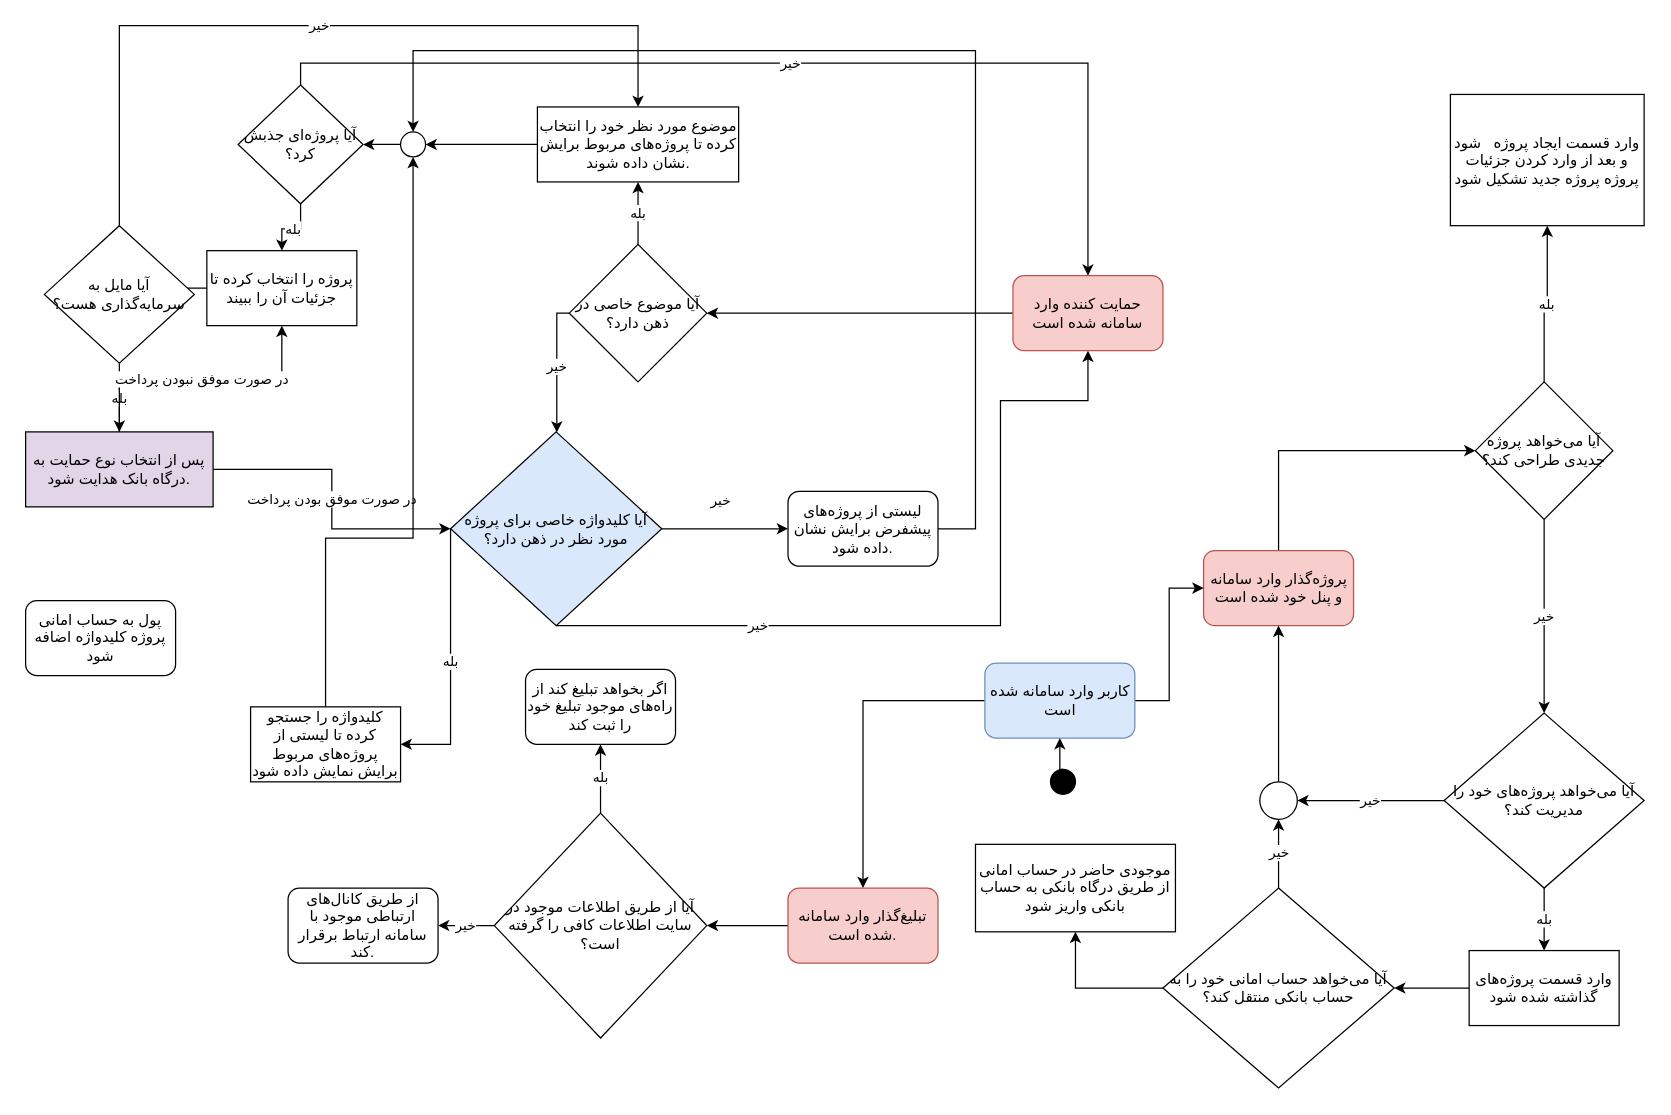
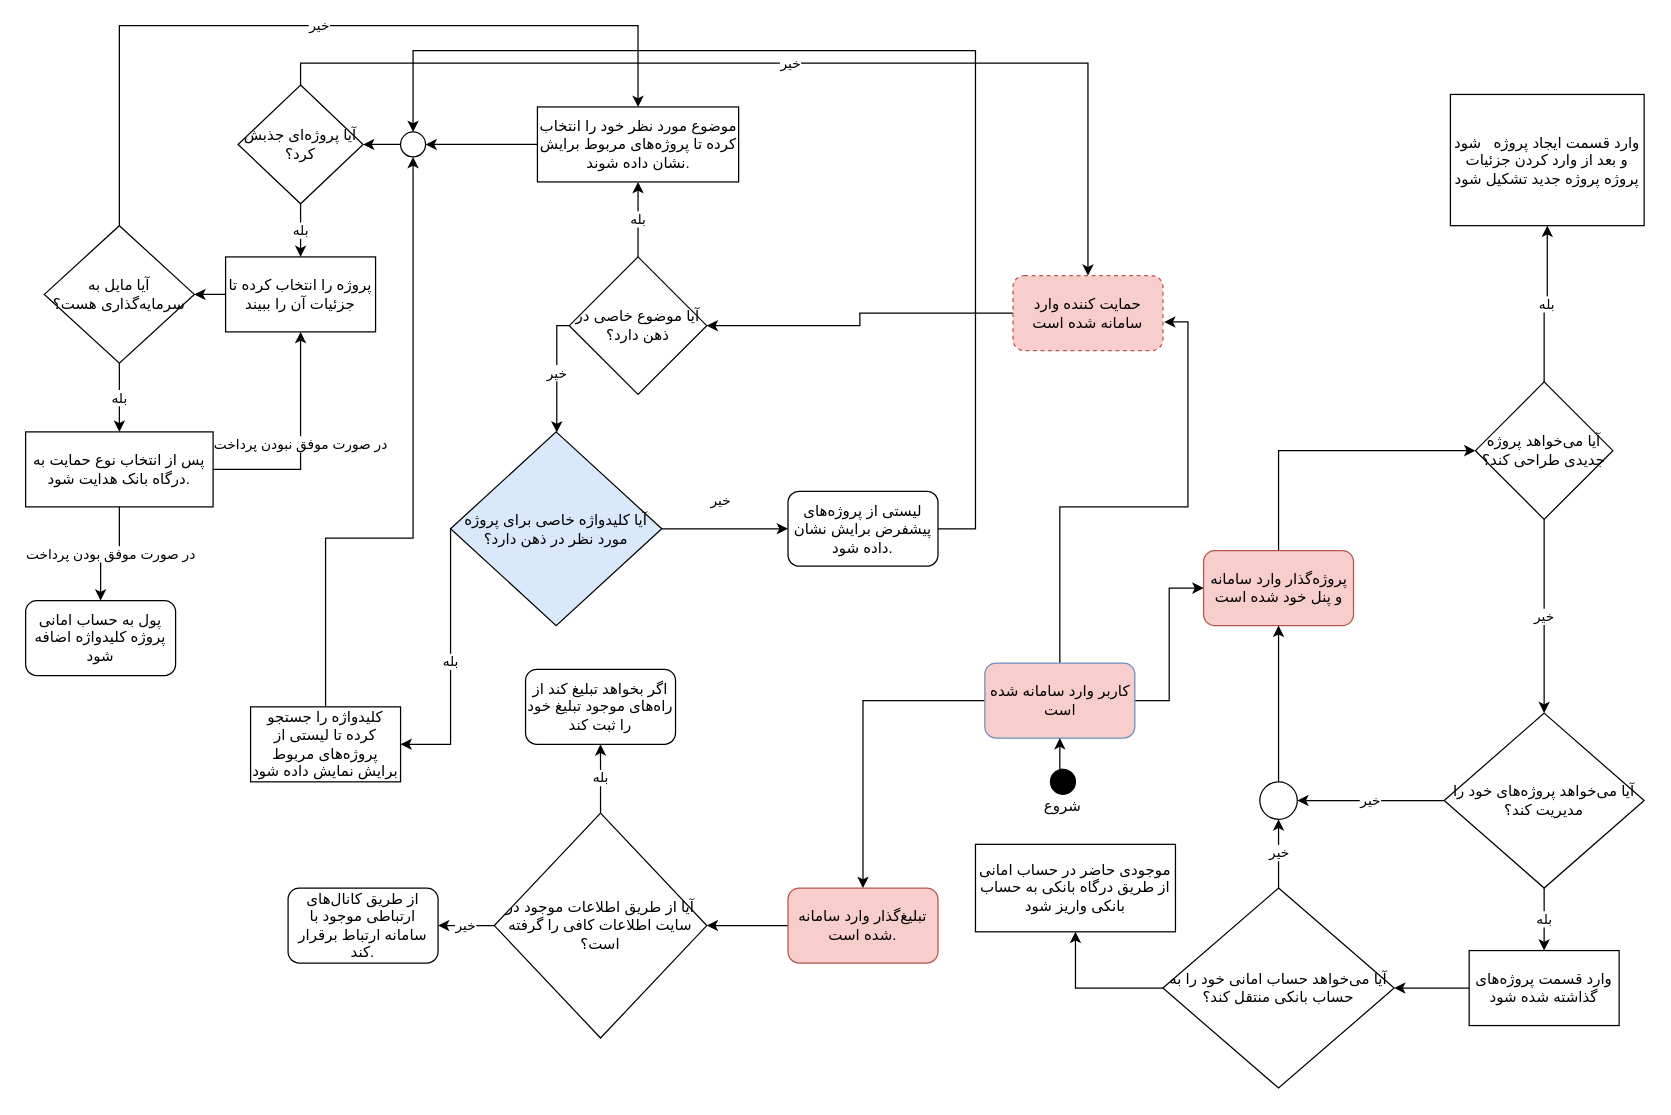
node "پروژه را انتخاب کرده تا جزئیات آن را ببیند": moved (282, 288) -> (301, 294)
node "آیا موضوع خاصی در ذهن دارد؟": moved (638, 313) -> (638, 326)
node "حمایت کننده وارد سامانه شده است": style solid -> dashed
node "پس از انتخاب نوع حمایت به درگاه بانک هدایت شود.": fillcolor #e1d5e7 -> #ffffff
edge "کاربر وارد سامانه شده است" -> "حمایت کننده وارد سامانه شده است": added
edge "پس از انتخاب نوع حمایت به درگاه بانک هدایت شود." -> "آیا کلیدواژه خاصی برای پروژه مورد نظر در ذهن دارد؟": now "پس از انتخاب نوع حمایت به درگاه بانک هدایت شود." -> "پول به حساب امانی پروژه کلیدواژه اضافه شود"
edge "آیا کلیدواژه خاصی برای پروژه مورد نظر در ذهن دارد؟" -> "حمایت کننده وارد سامانه شده است": removed, label "خیر"
node "کاربر وارد سامانه شده است": fillcolor #dae8fc -> #f8cecc
node "شروع": added
